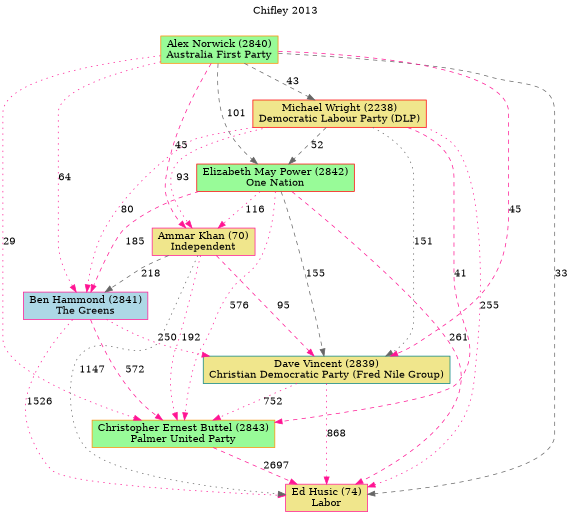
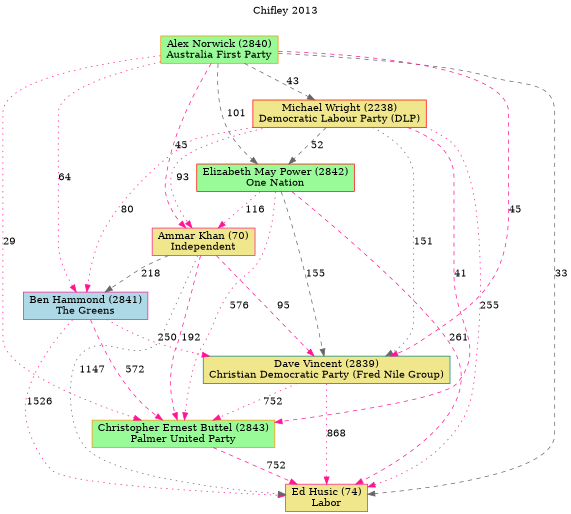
edge "Elizabeth May Power (2842) One Nation" -> "Ben Hammond (2841) The Greens": removed, label "185"
edge "Ammar Khan (70) Independent" -> "Christopher Ernest Buttel (2843) Palmer United Party": style dotted -> dashed
edge "Christopher Ernest Buttel (2843) Palmer United Party" -> "Ed Husic (74) Labor": label "2697" -> "752"
